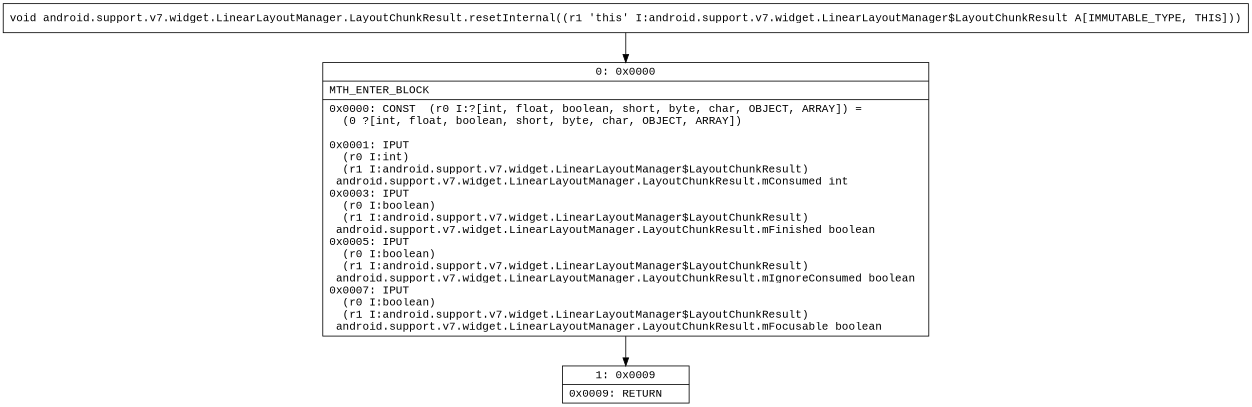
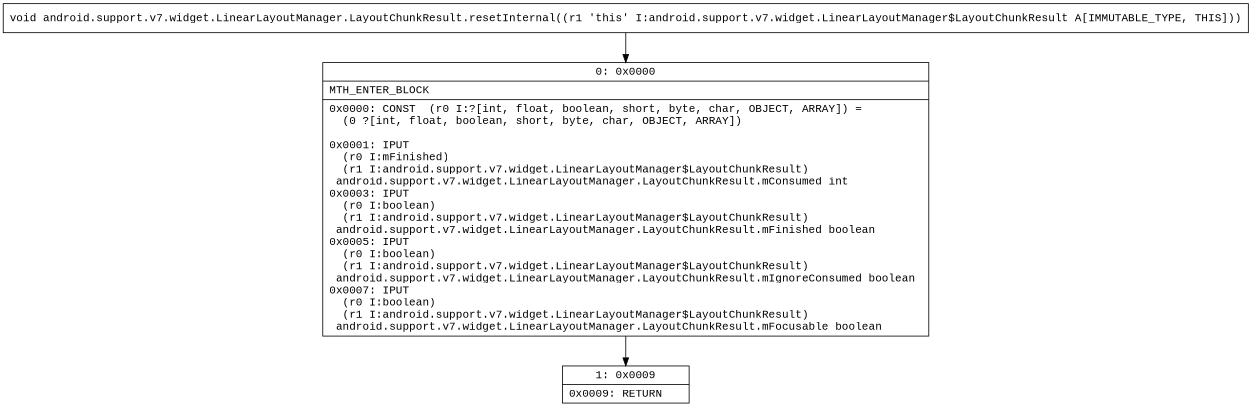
node "0: 0x0000": text "(r0 I:int)" -> "(r0 I:mFinished)"
